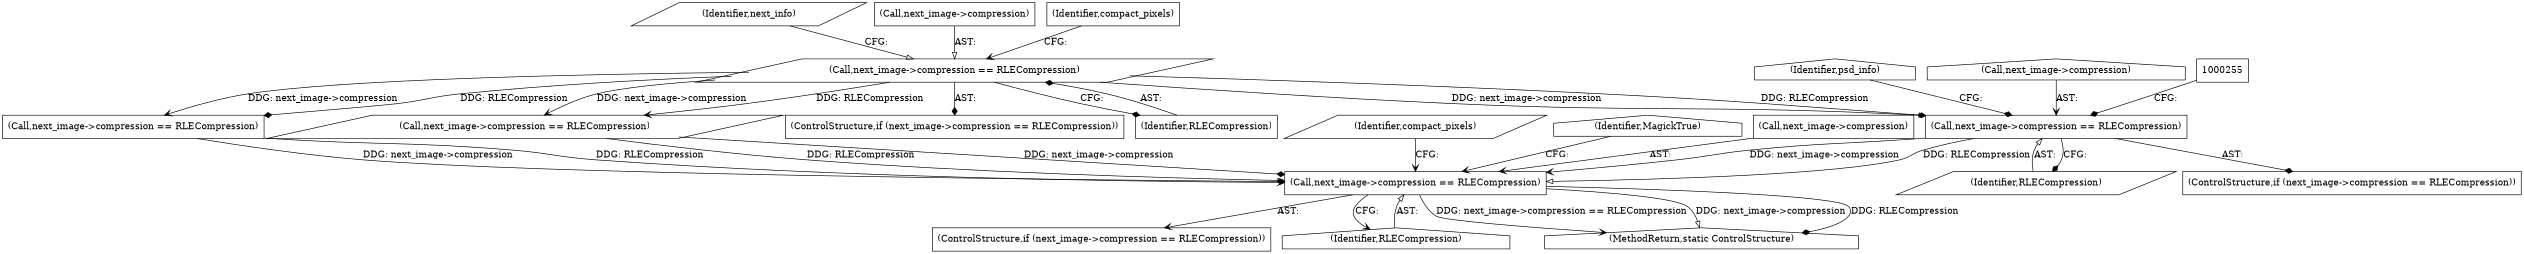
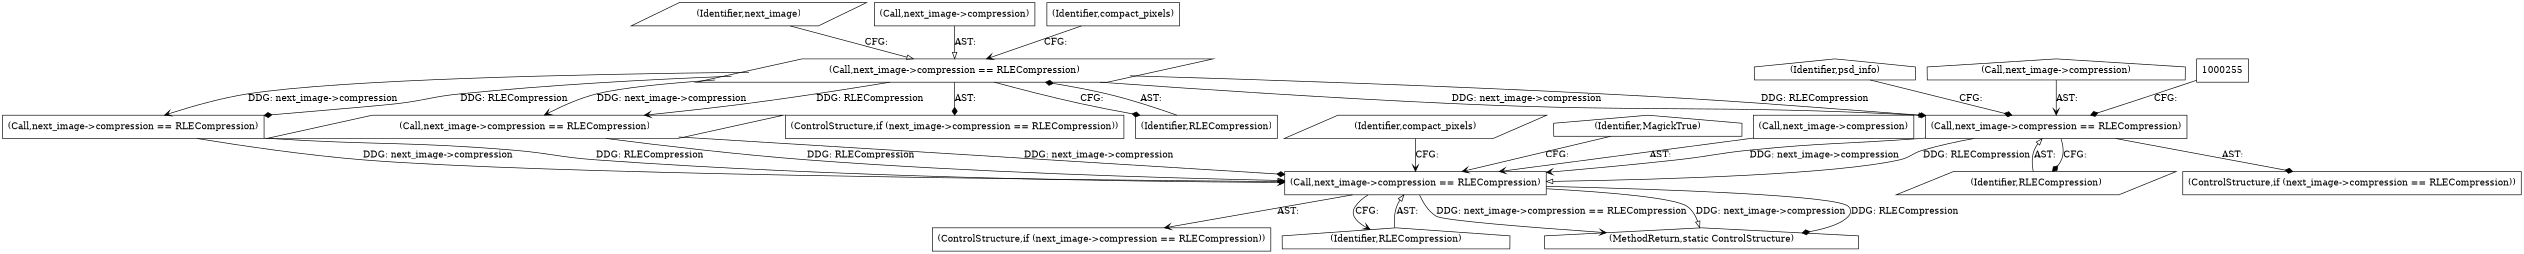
node "(Identifier,next_info)": label "(Identifier,next_info)" -> "(Identifier,next_image)"
